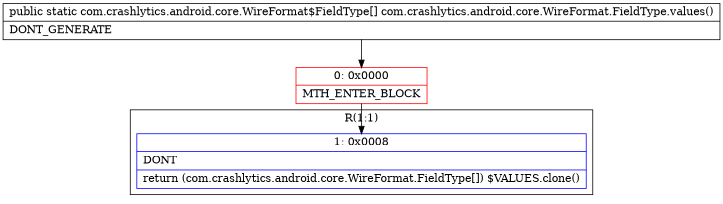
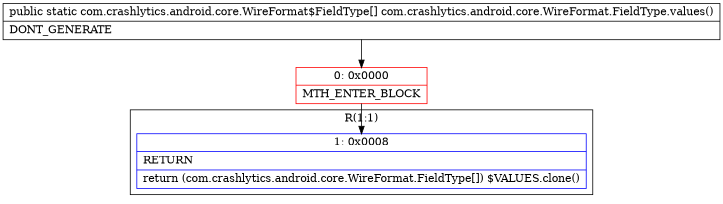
node "1: 0x0008": text "DONT" -> "RETURN"
